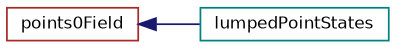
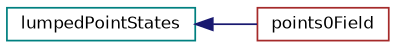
edge "lumpedPointStates" -> "points0Field": reversed
